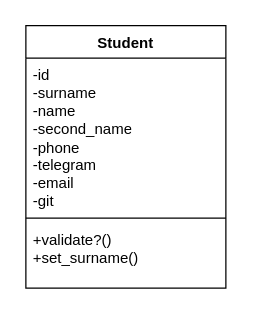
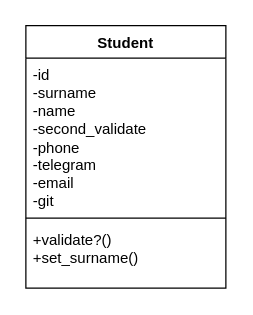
node "-id -surname -name -second_name -phone -telegram -email -git": label "-id -surname -name -second_name -phone -telegram -email -git" -> "-id -surname -name -second_validate -phone -telegram -email -git"
